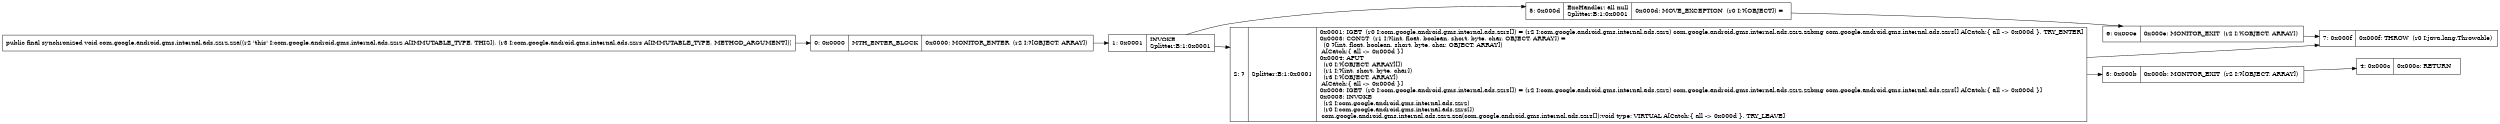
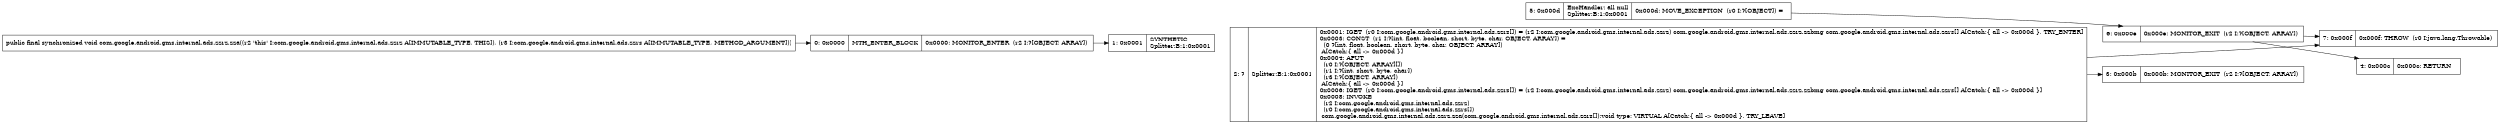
edge "1: 0x0001" -> "5: 0x000d": removed
node "1: 0x0001": text "INVOKE" -> "SYNTHETIC"
edge "1: 0x0001" -> "2: ?": removed
edge "3: 0x000b" -> "4: 0x000c": now "6: 0x000e" -> "4: 0x000c"
